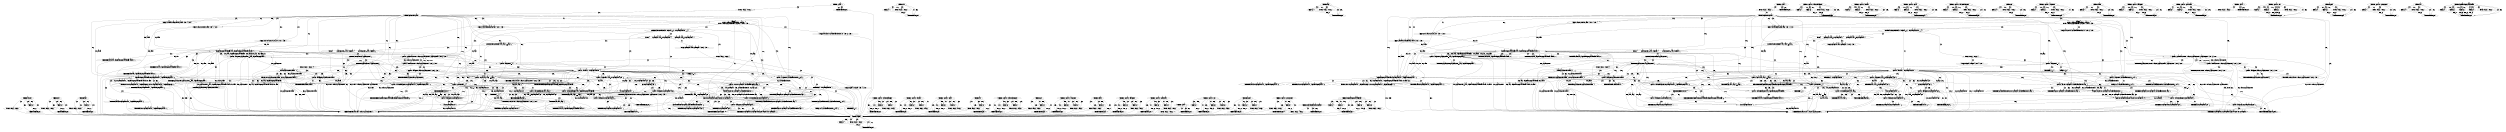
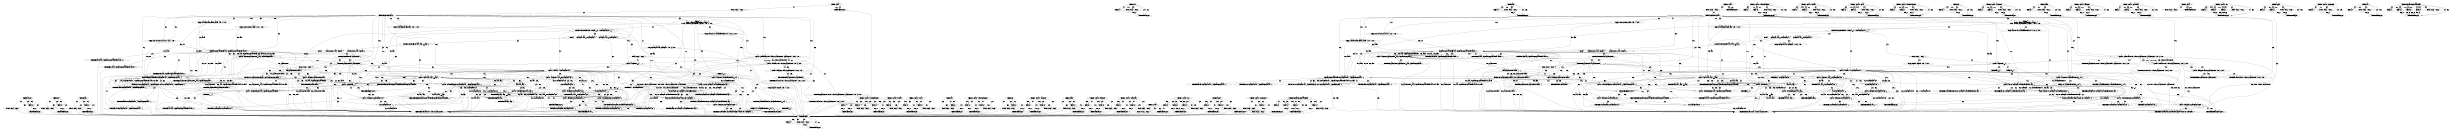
node "(METHOD,scheduleReleaseInactiveAtlases)": removed
